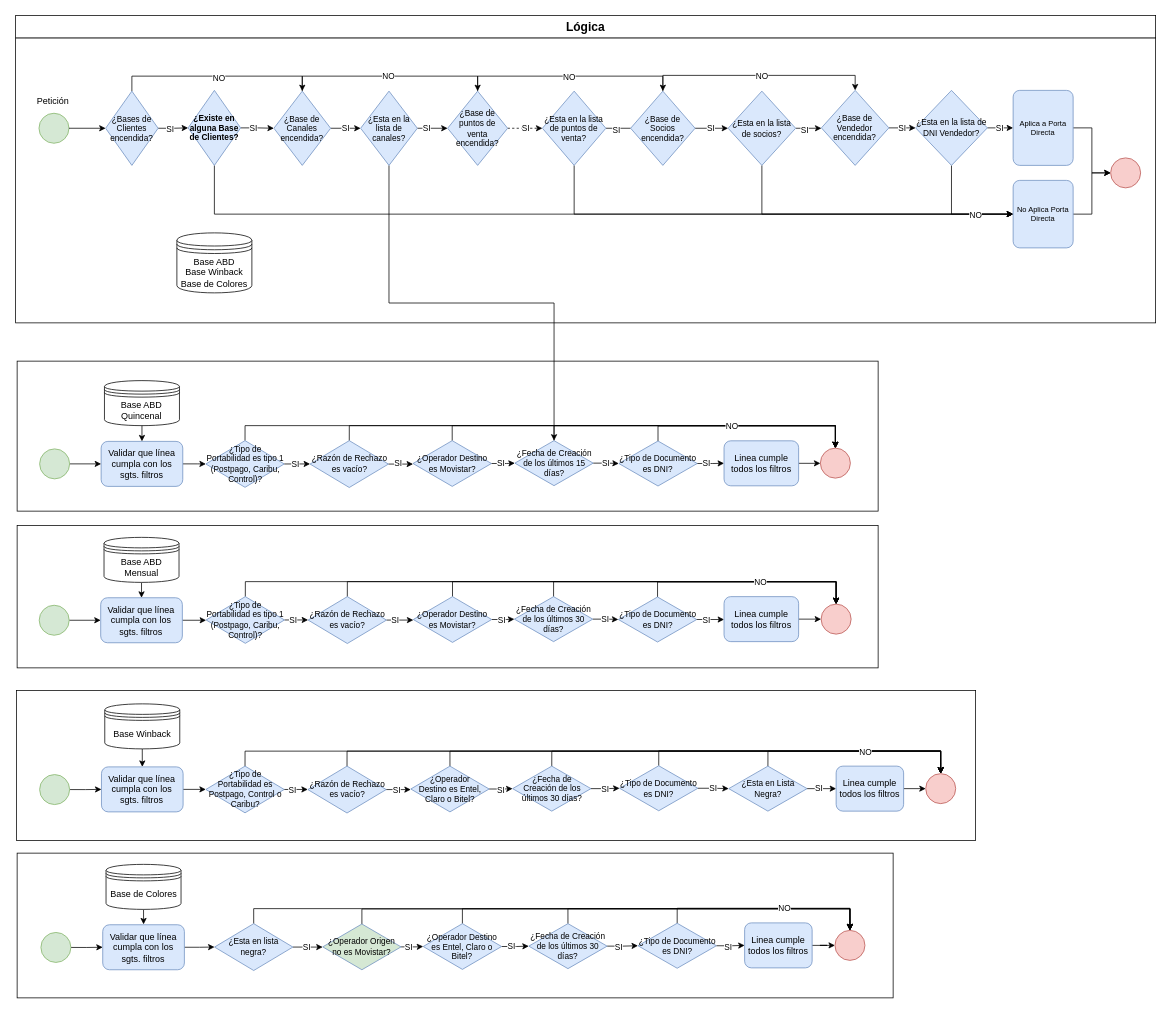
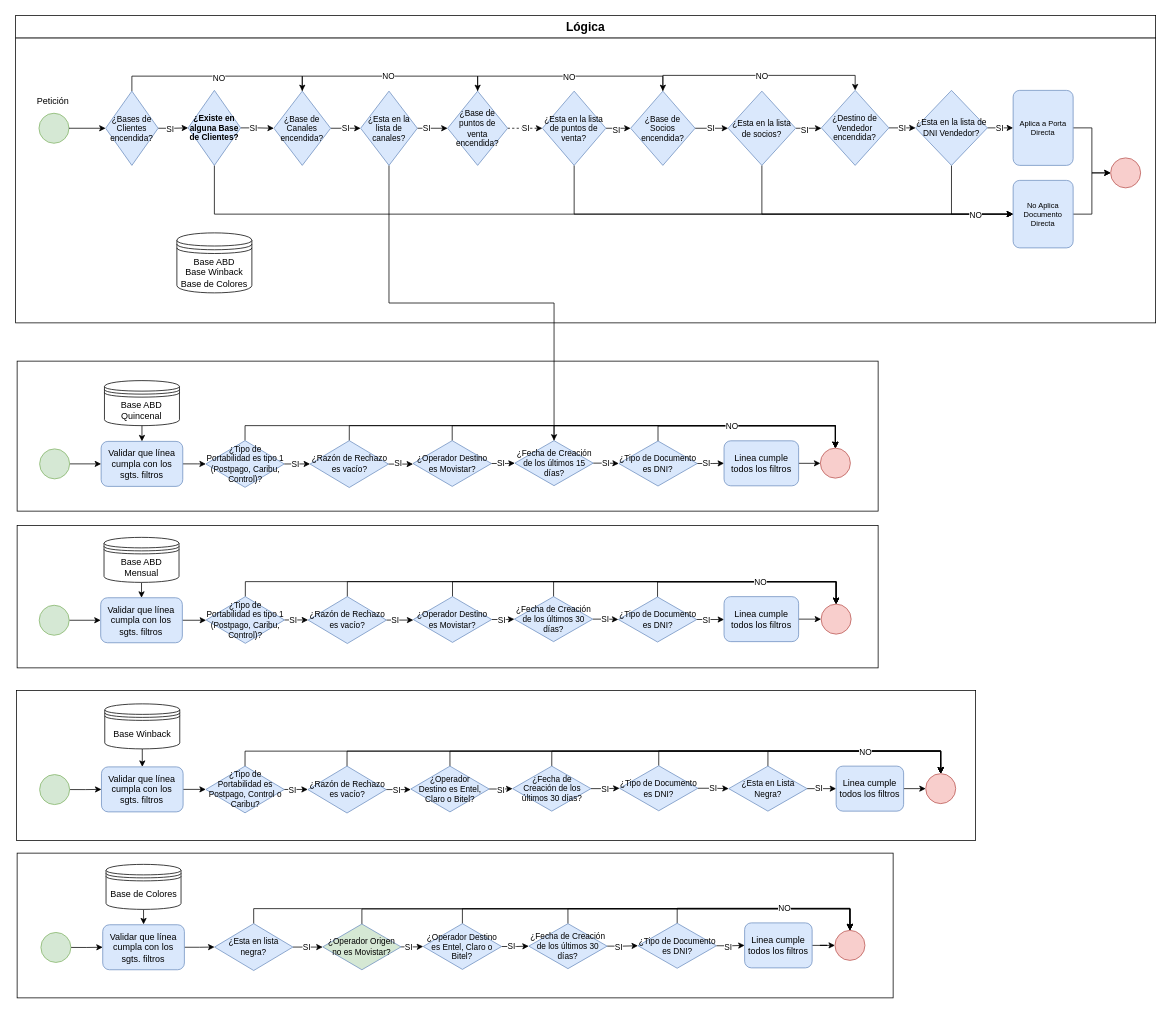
edge "¿Esta en la lista de puntos de venta?" -- "¿Base de Socios encendida?": arrowhead none -> classic
node "¿Base de Vendedor encendida?": label "¿Base de Vendedor encendida?" -> "¿Destino de Vendedor encendida?"
node "No Aplica Porta Directa": label "No Aplica Porta Directa" -> "No Aplica Documento Directa"
